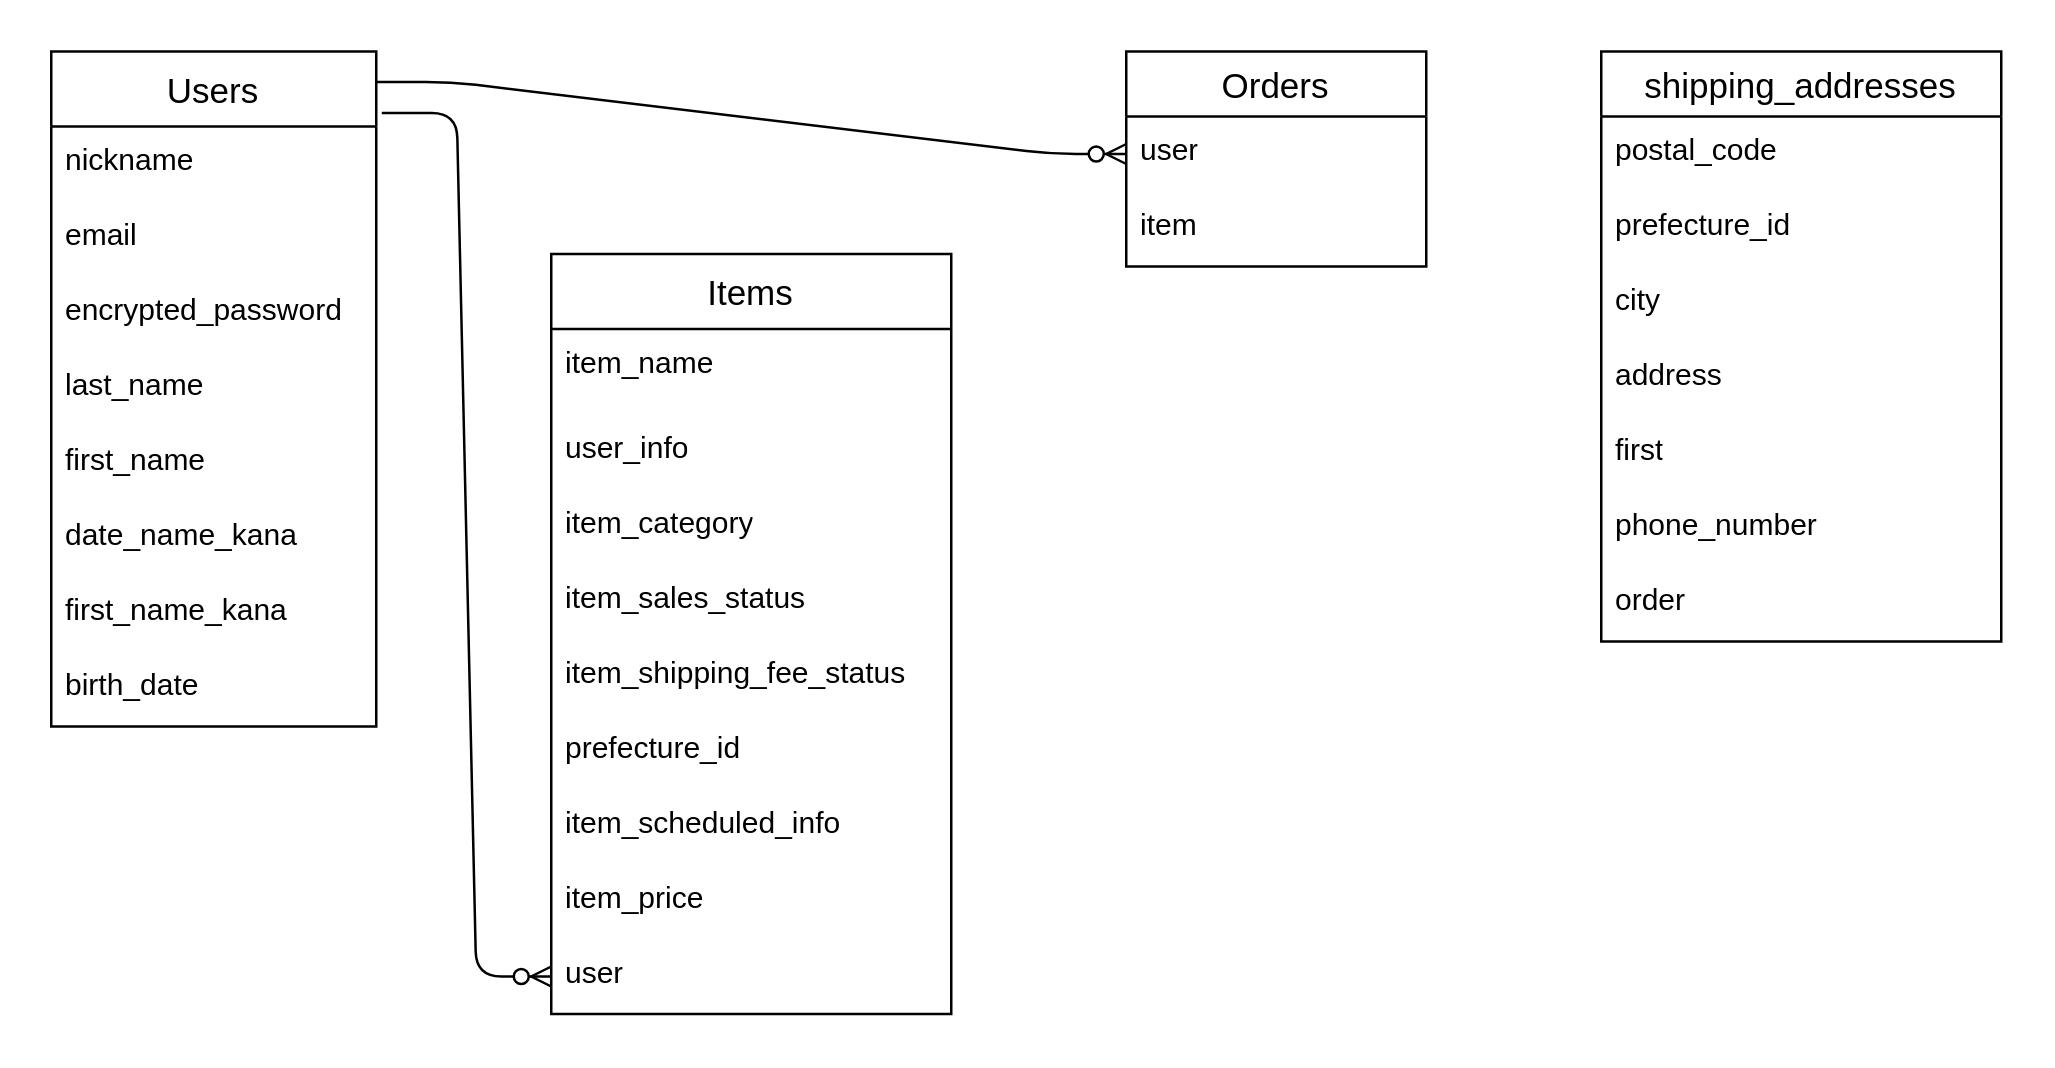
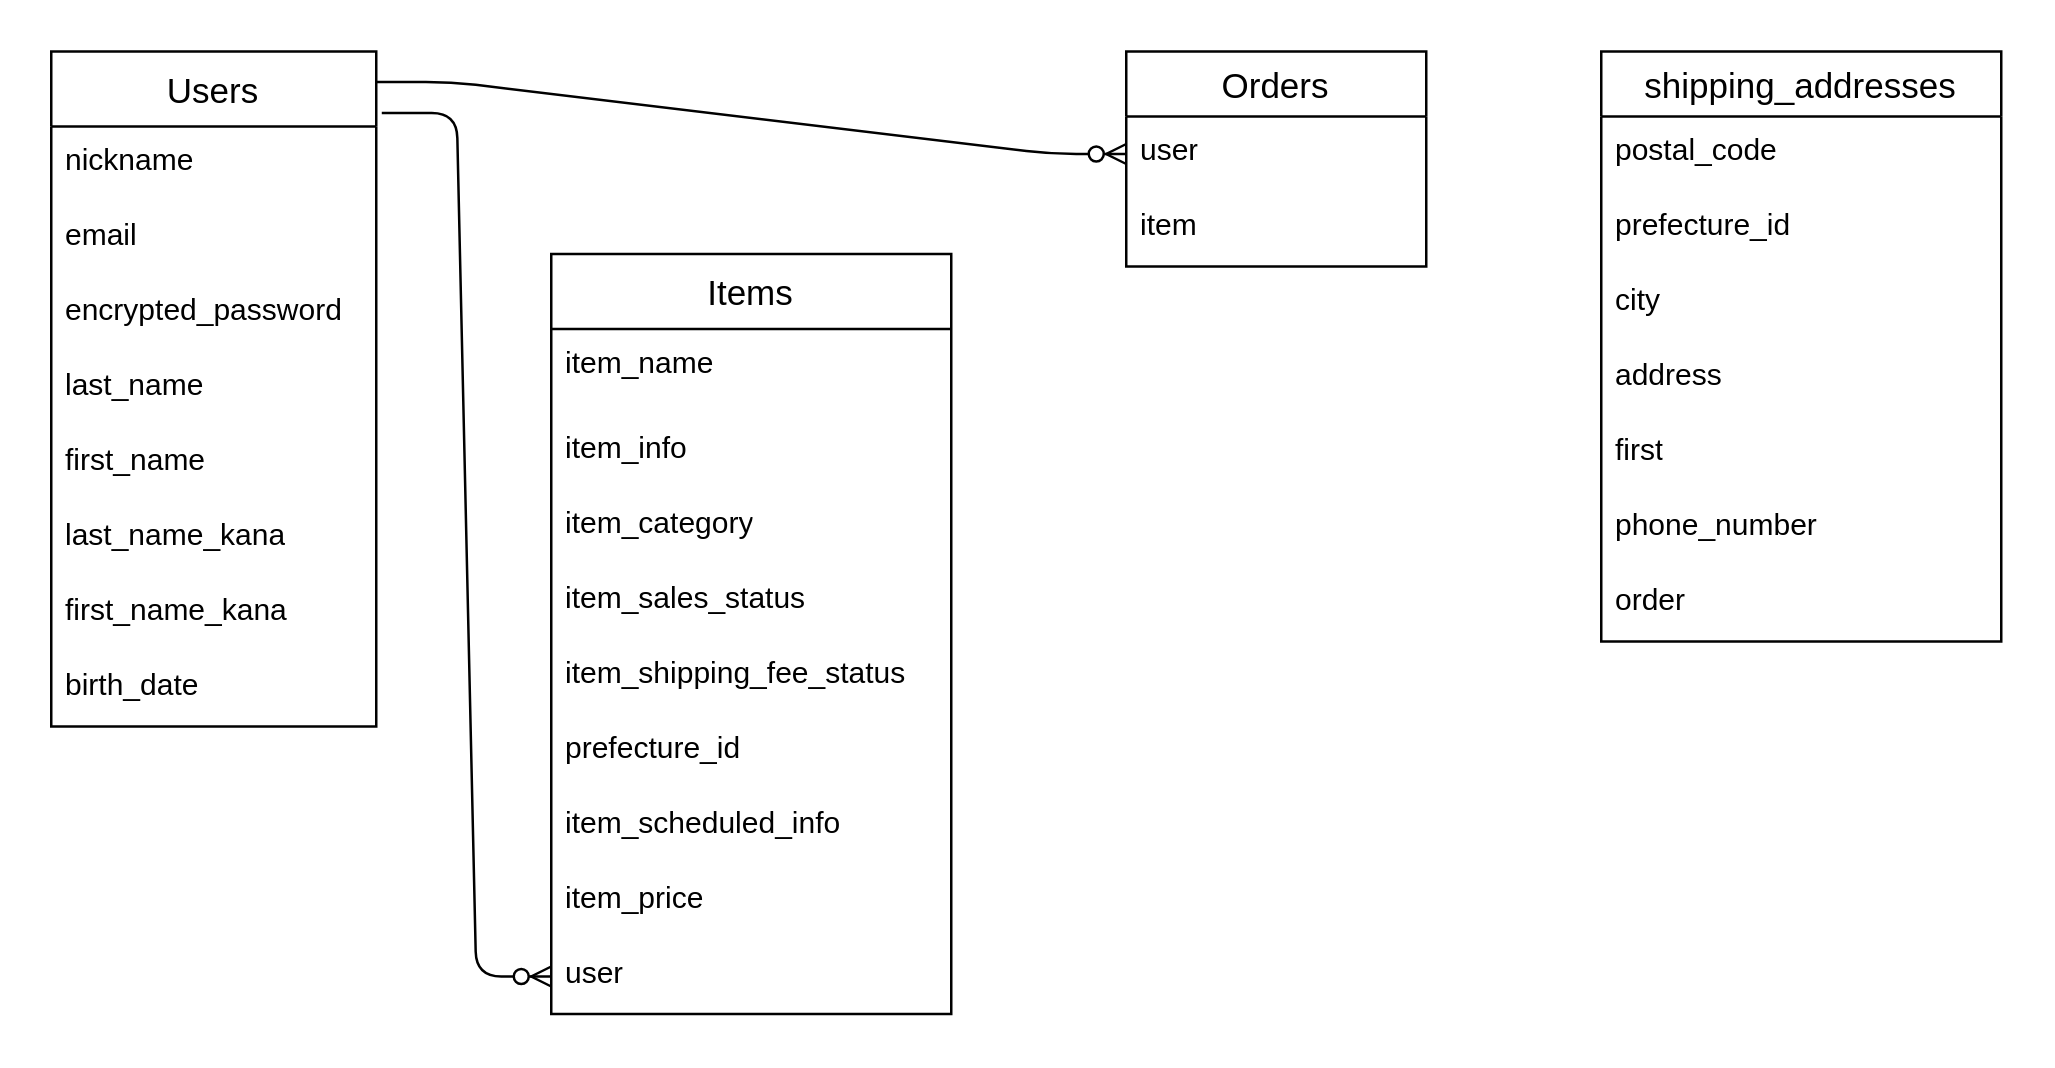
node "user_info": label "user_info" -> "item_info"
node "date_name_kana": label "date_name_kana" -> "last_name_kana"
